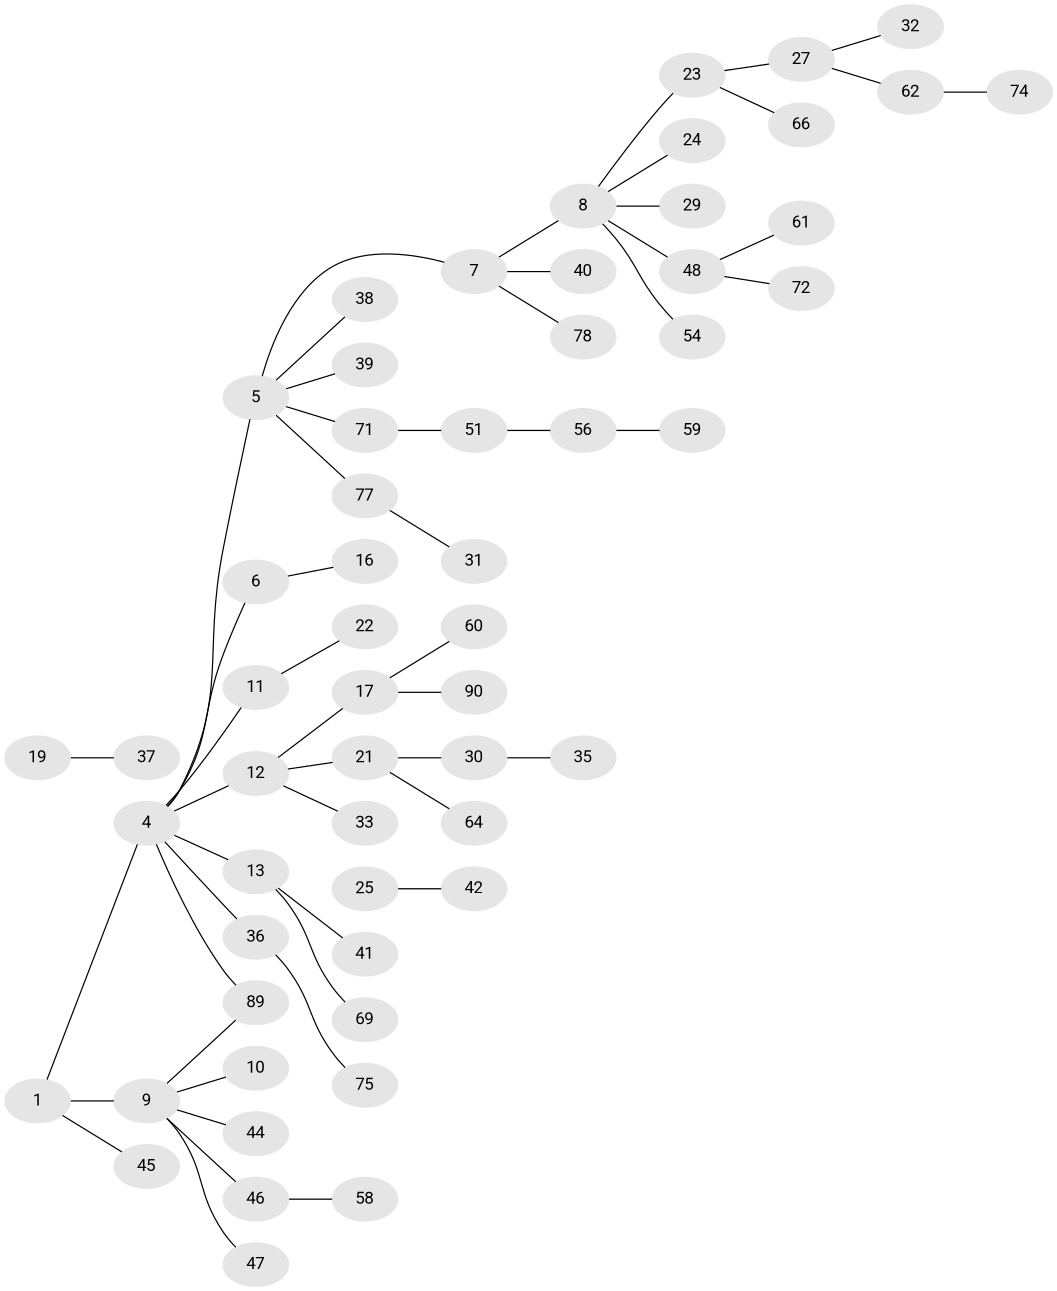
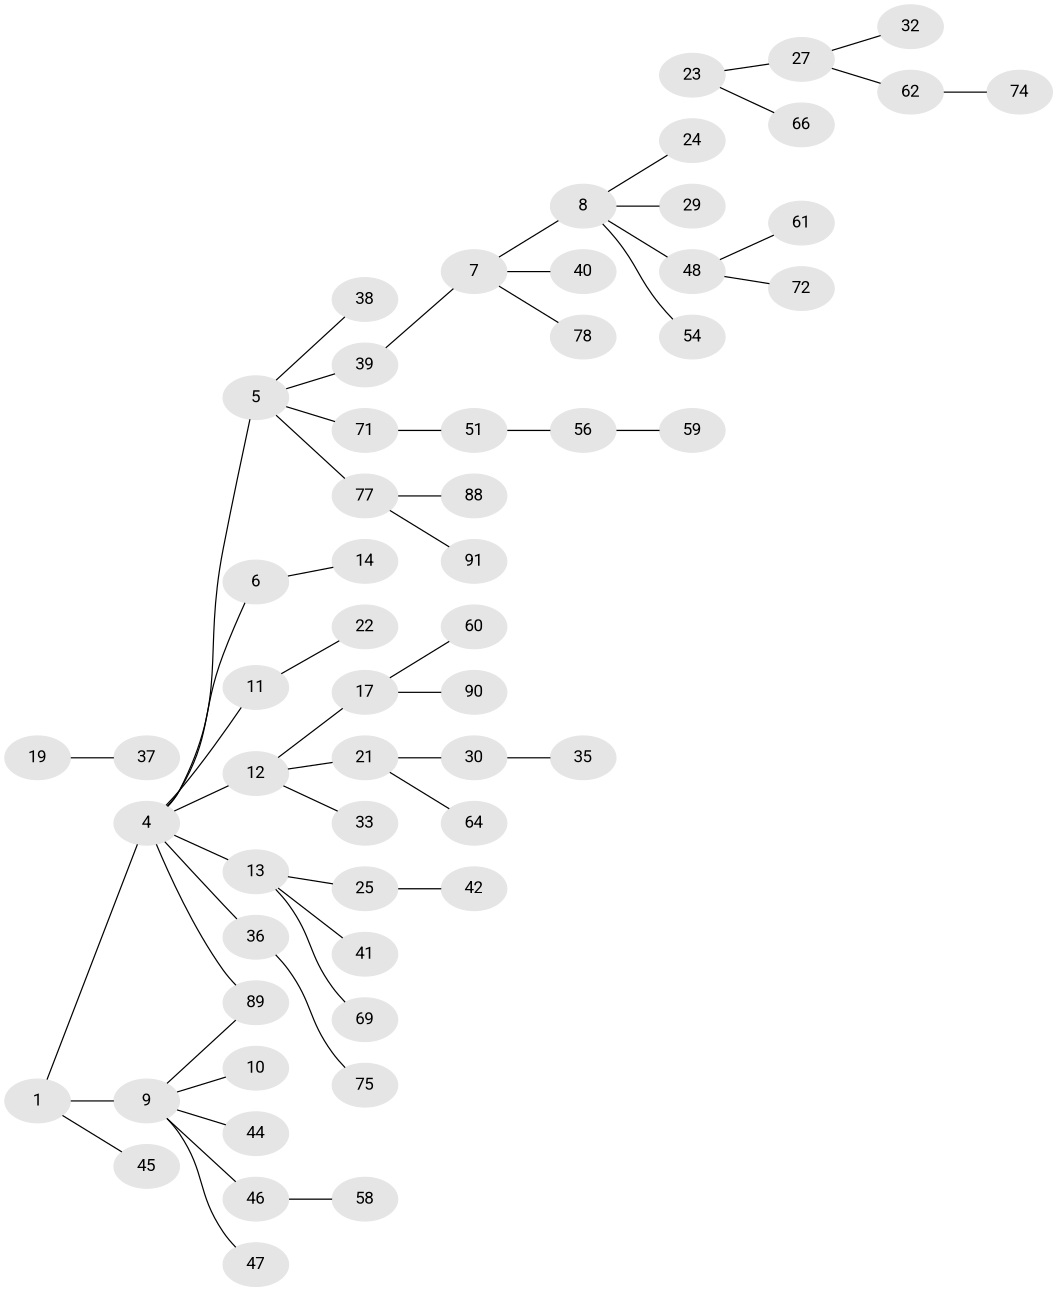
edge "23" -- "8": removed
edge "7" -- "5": now "7" -- "39"
node "88": added
node "16": label "16" -> "14"
node "31": label "31" -> "91"
edge "13" -- "25": added
